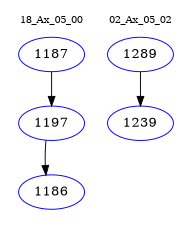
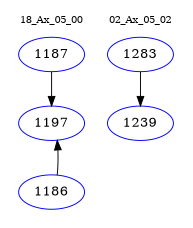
node "1289": label "1289" -> "1283"
edge "1197" -> "1186": reversed
